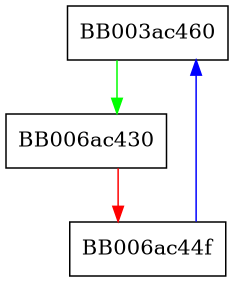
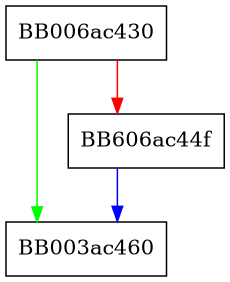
edge "BB003ac460" -> "BB006ac430": reversed
node "BB006ac44f": label "BB006ac44f" -> "BB606ac44f"
